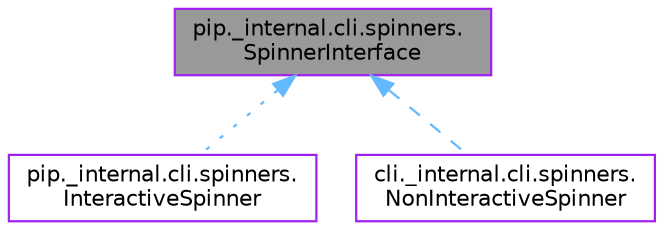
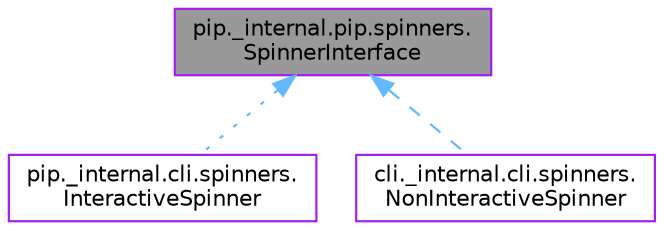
node "pip._internal.cli.spinners. SpinnerInterface": label "pip._internal.cli.spinners. SpinnerInterface" -> "pip._internal.pip.spinners. SpinnerInterface"
